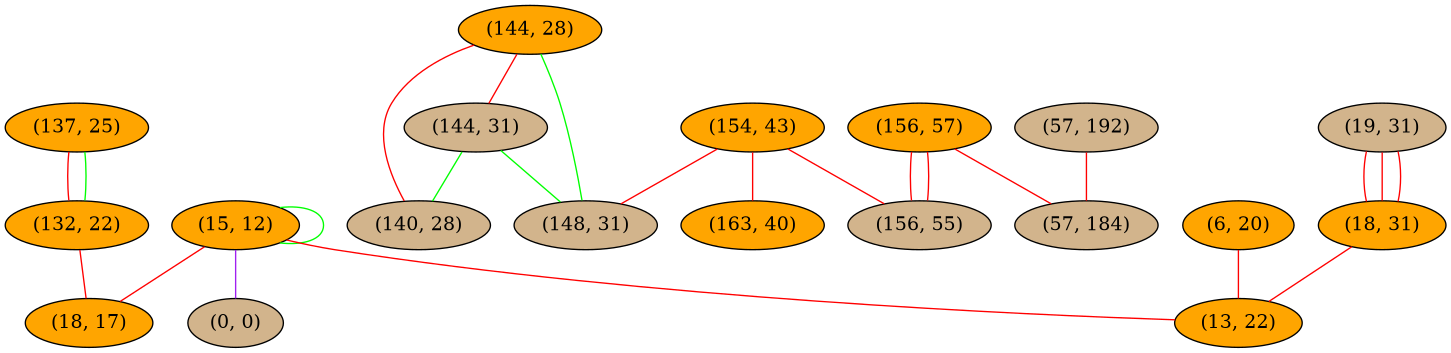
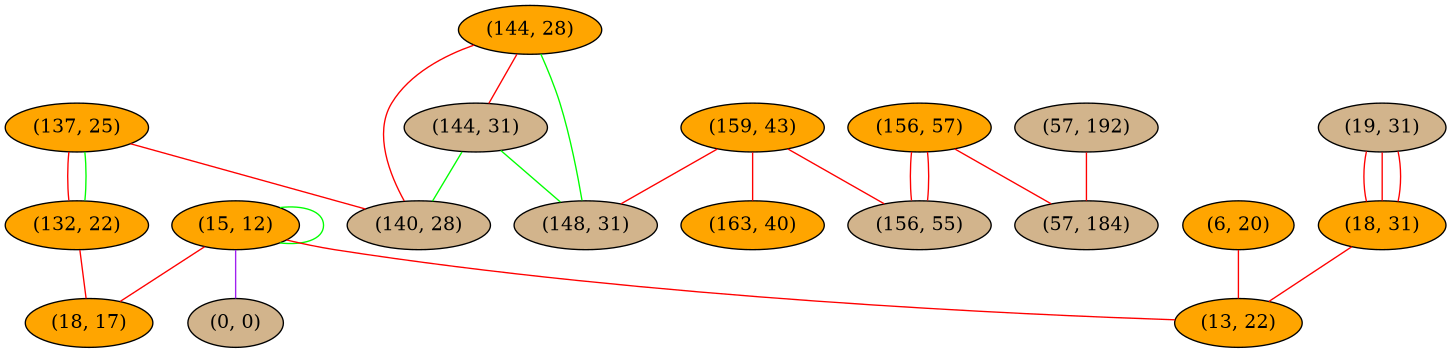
node "(154, 43)": label "(154, 43)" -> "(159, 43)"
edge "(137, 25)" -- "(140, 28)": added
